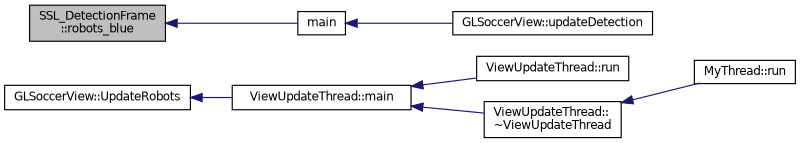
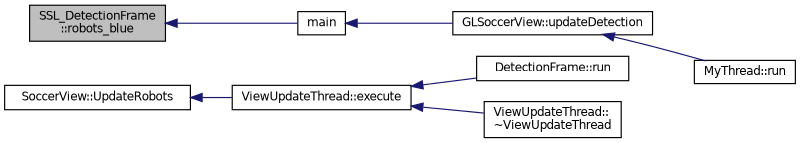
node "ViewUpdateThread::run": label "ViewUpdateThread::run" -> "DetectionFrame::run"
edge "MyThread::run" -> "ViewUpdateThread:: ~ViewUpdateThread": now "MyThread::run" -> "GLSoccerView::updateDetection"
node "GLSoccerView::UpdateRobots": label "GLSoccerView::UpdateRobots" -> "SoccerView::UpdateRobots"
node "ViewUpdateThread::main": label "ViewUpdateThread::main" -> "ViewUpdateThread::execute"
